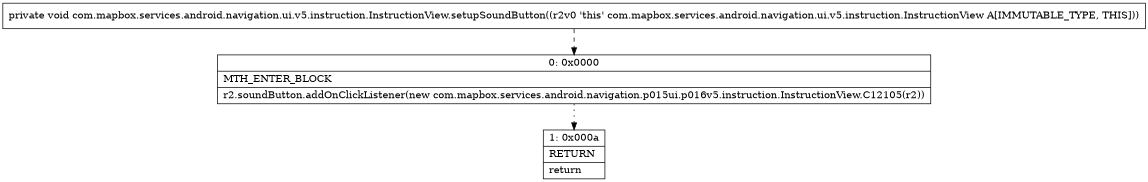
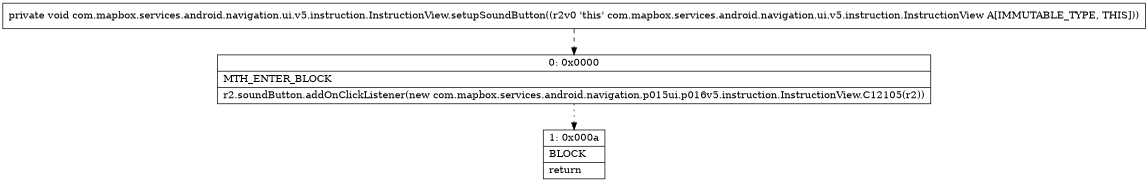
node "1: 0x000a": text "RETURN" -> "BLOCK"
